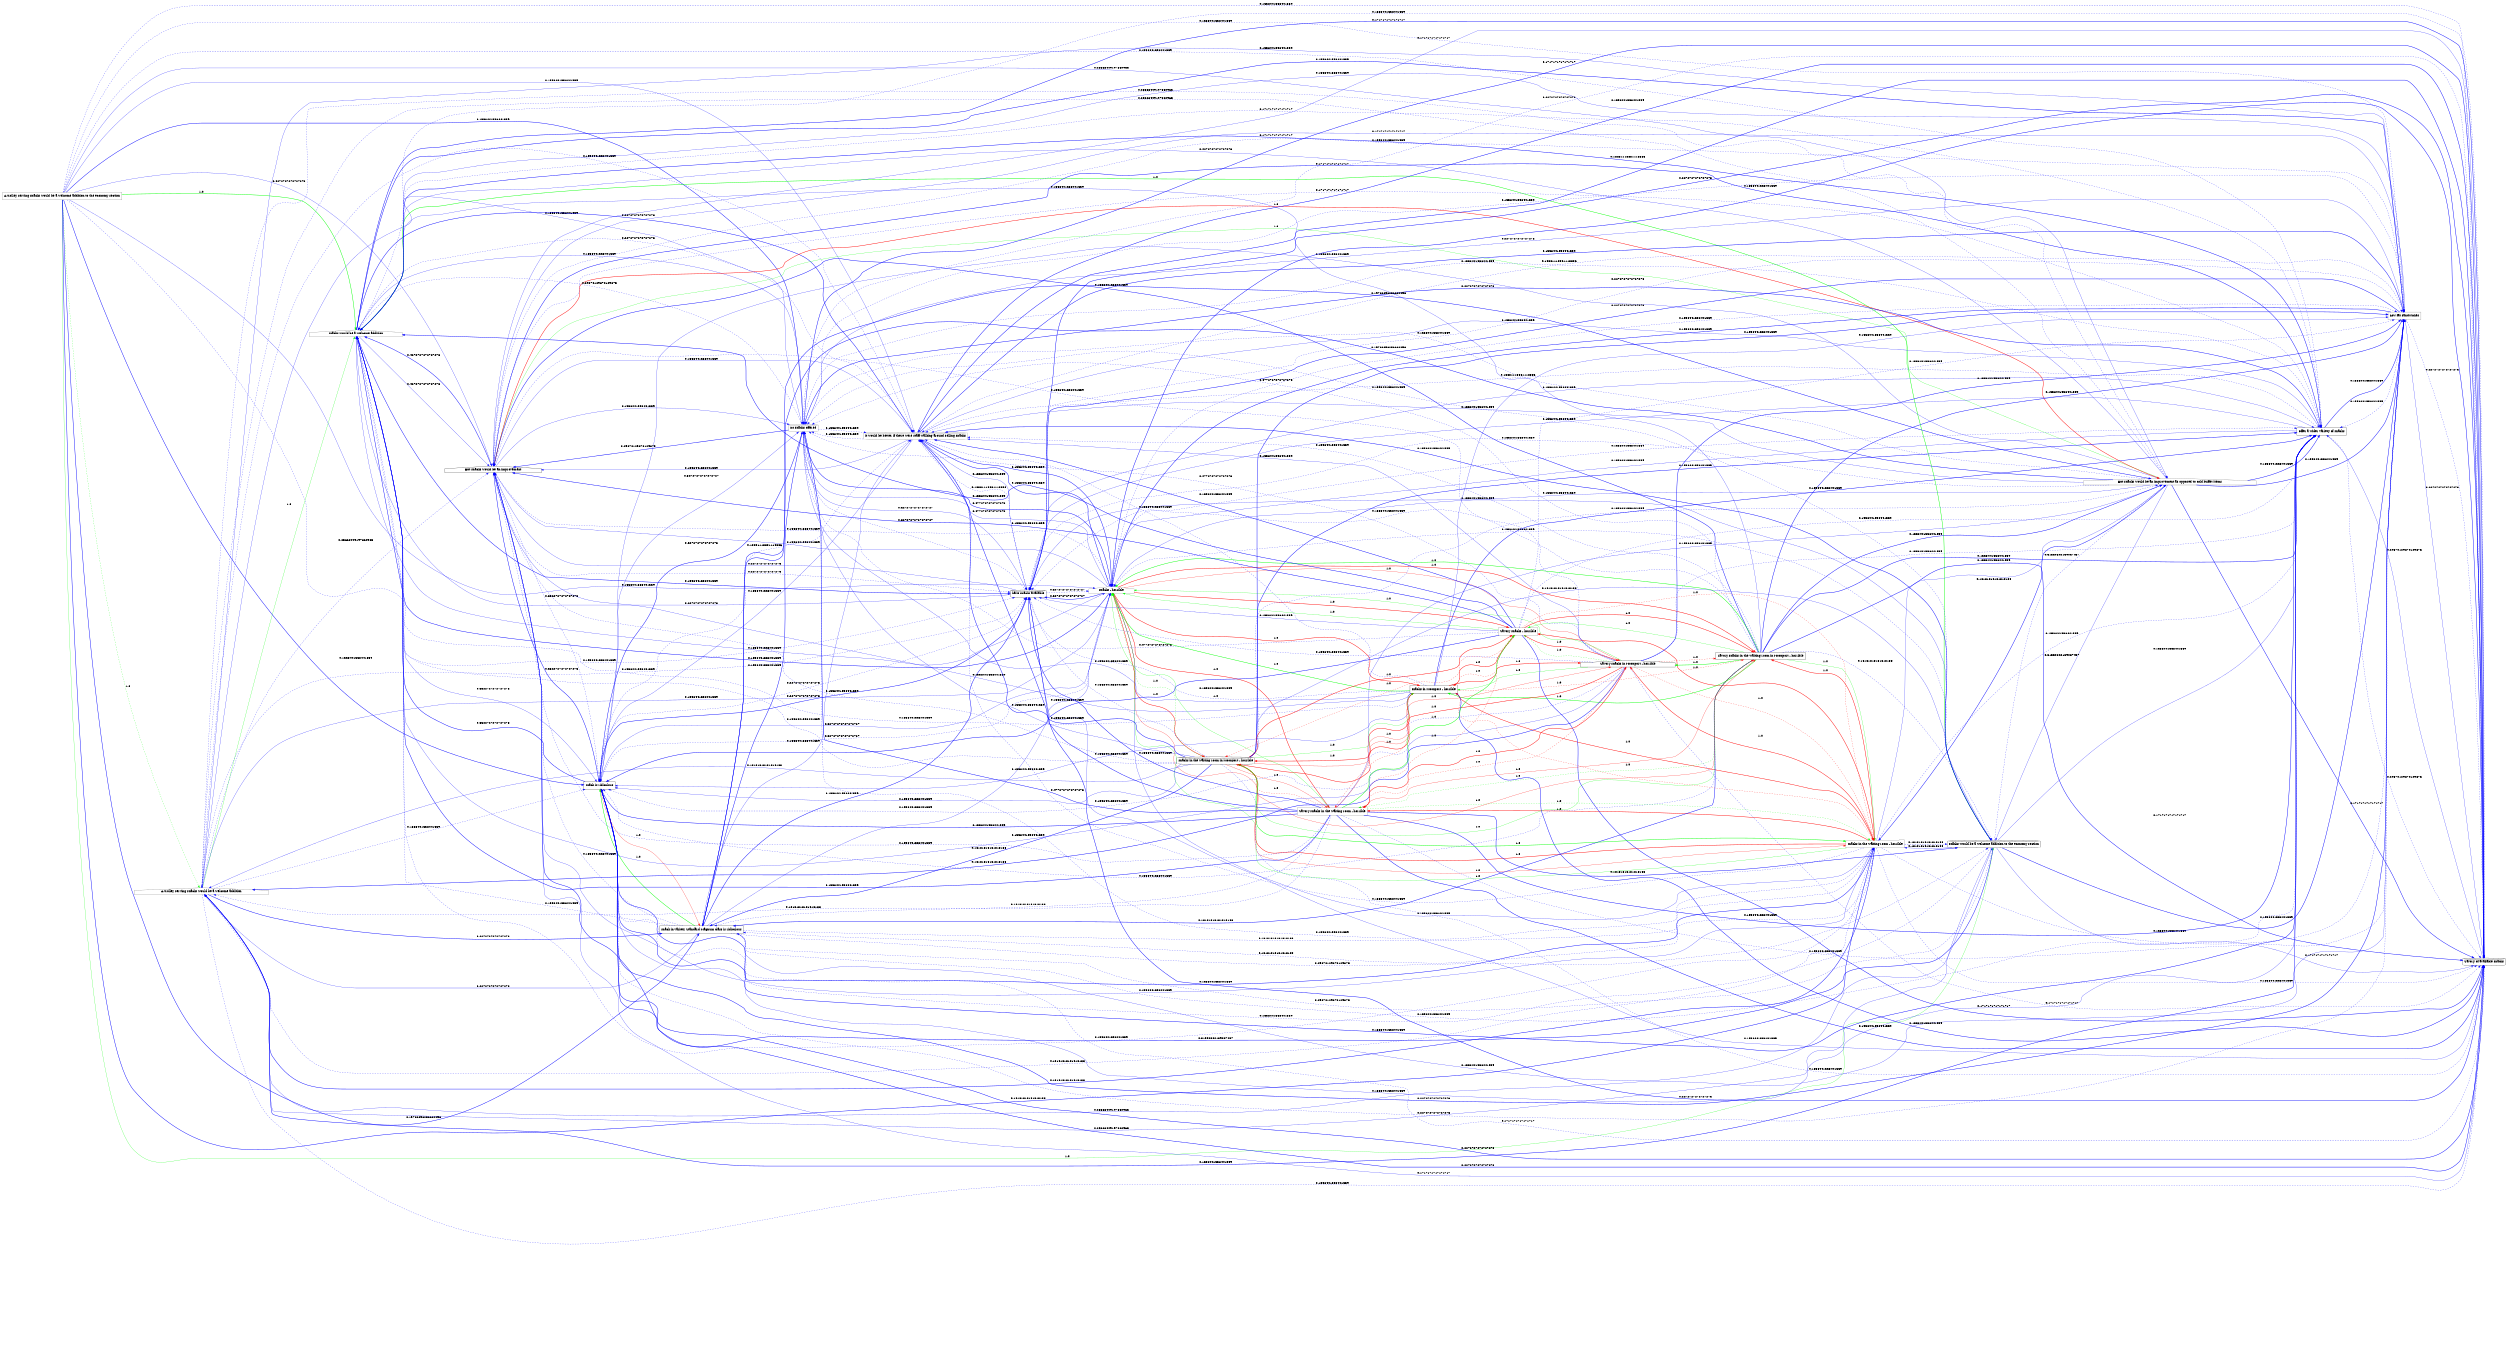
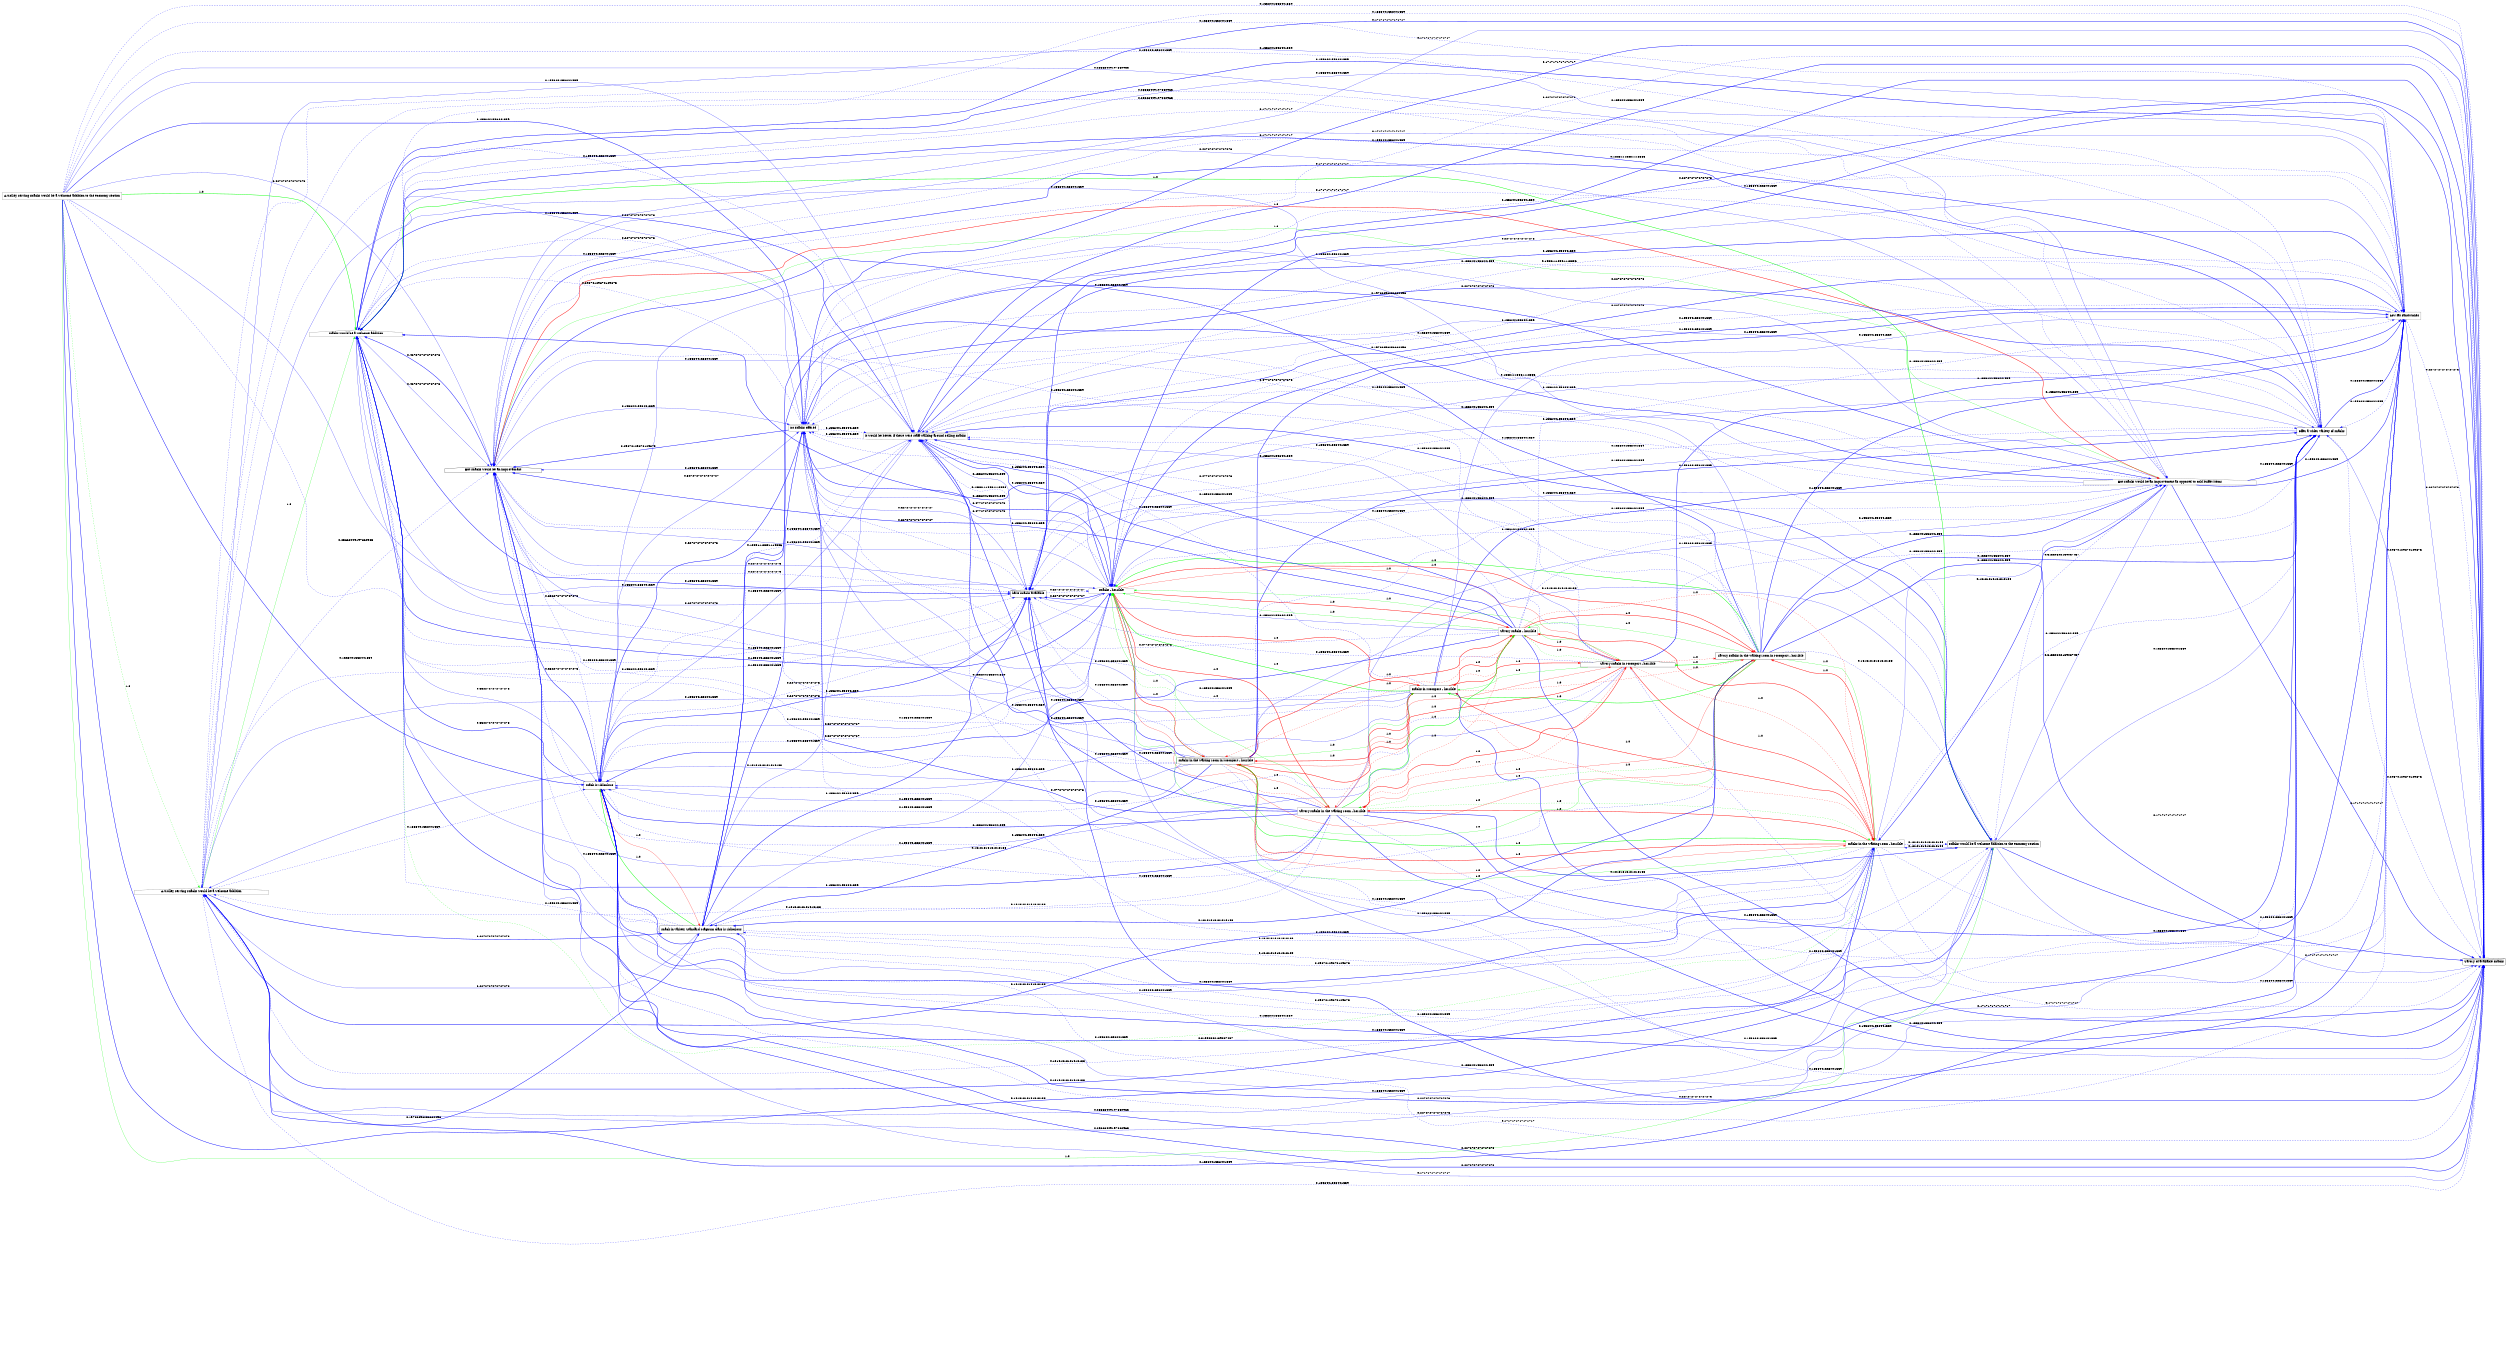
edge "Savory snacks in Moonport - horrible" -> "A trolley serving snacks would be a welcome addition": now "Savory snacks in the waiting room in Moonport - horrible" -> "A trolley serving snacks would be a welcome addition"
edge "snacks in the waiting room - horrible" -> "snacks would be a welcome addition": color blue -> green
